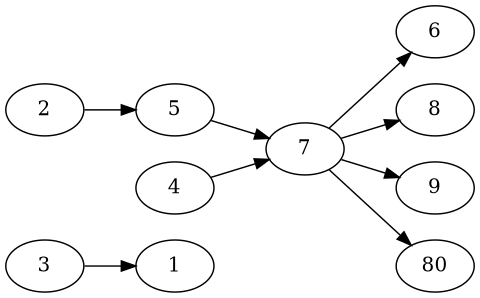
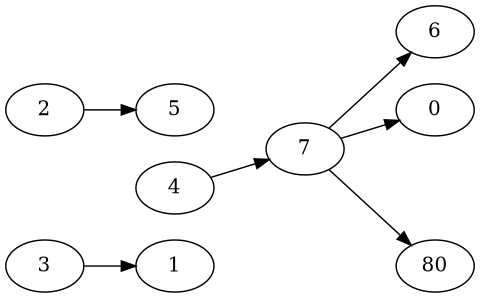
node "8": label "8" -> "0"
edge "5" -> "7": removed
node "9": removed
